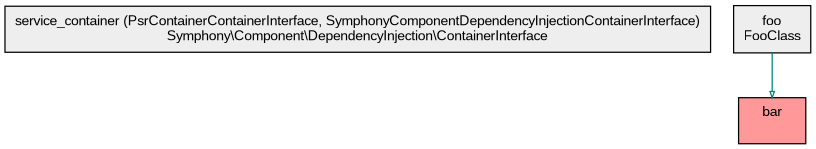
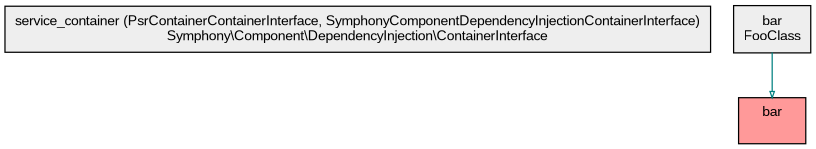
node "foo FooClass": label "foo FooClass" -> "bar FooClass"
